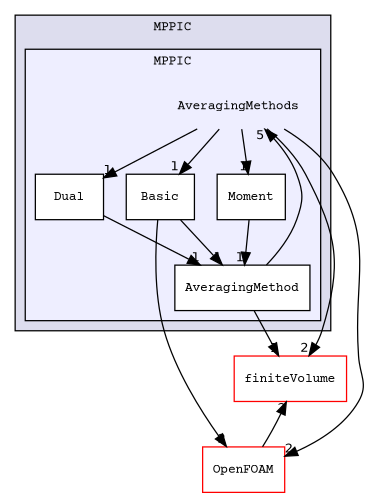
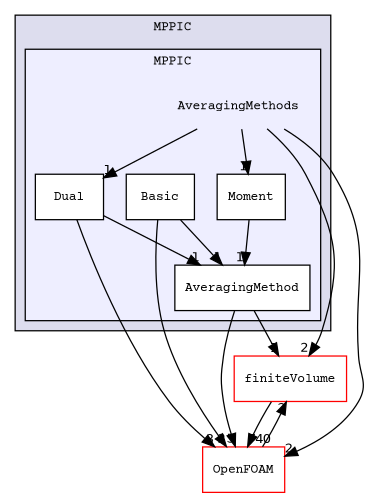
edge "AveragingMethods" -> "Basic": removed
edge "AveragingMethod" -> "AveragingMethods": now "AveragingMethod" -> "OpenFOAM"
edge "Dual" -> "OpenFOAM": added
edge "finiteVolume" -> "OpenFOAM": added
